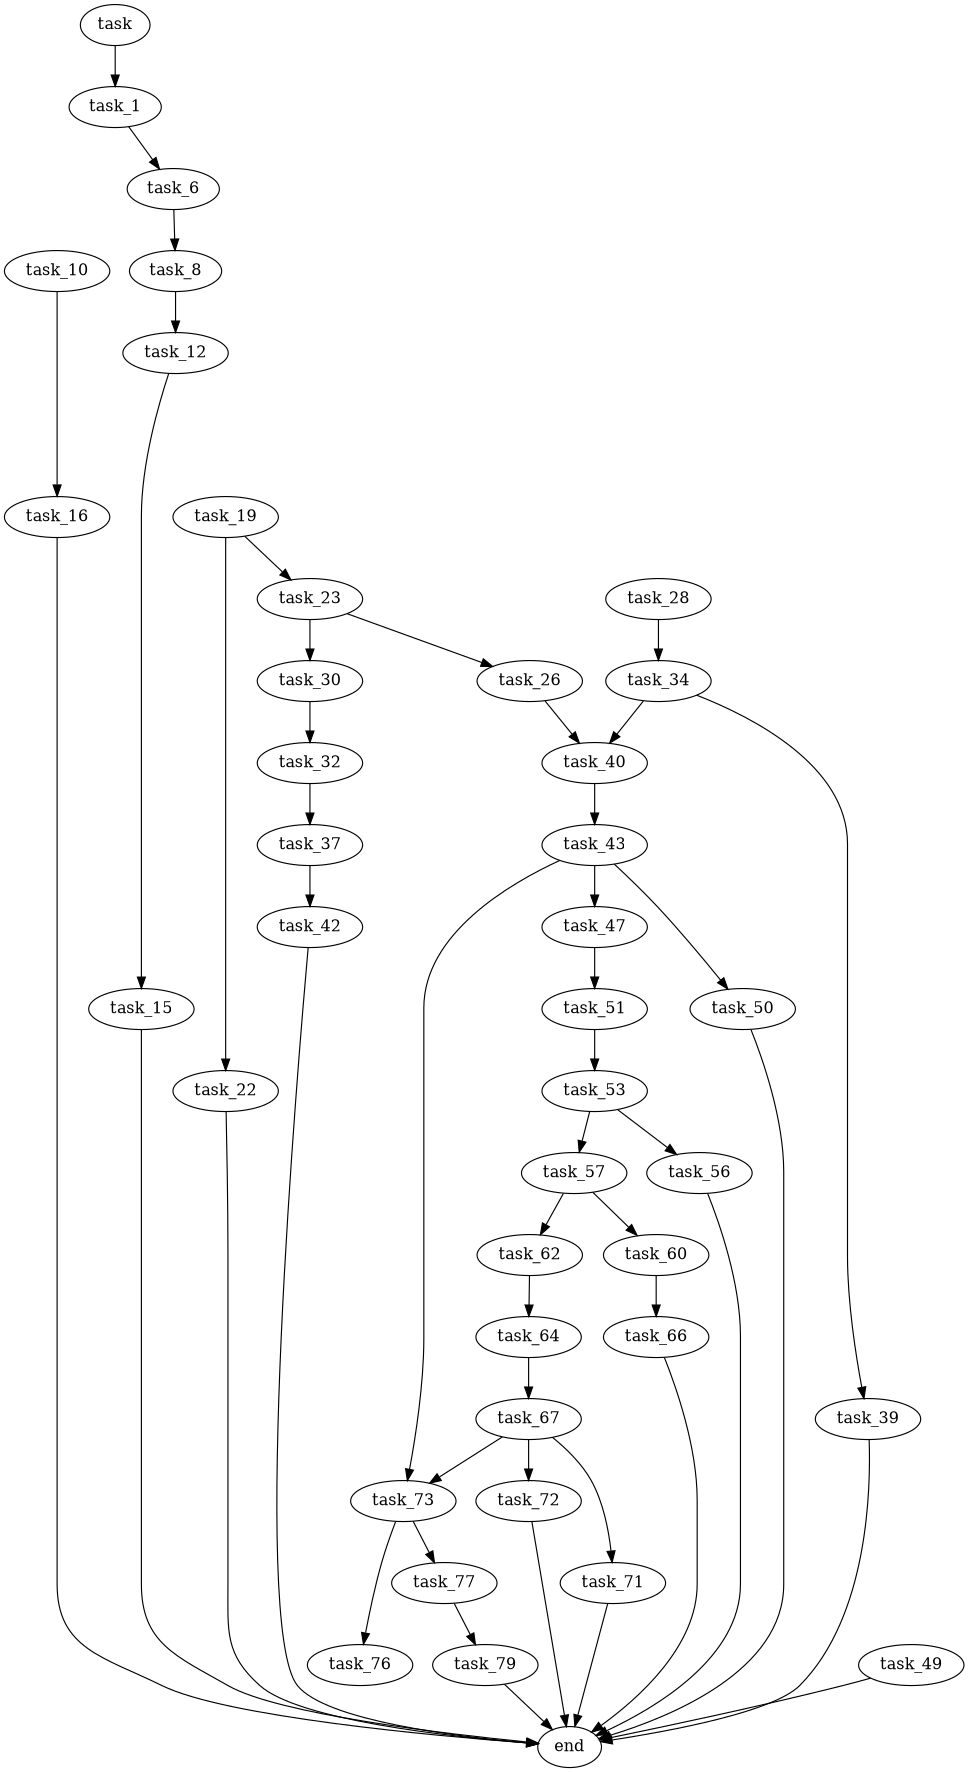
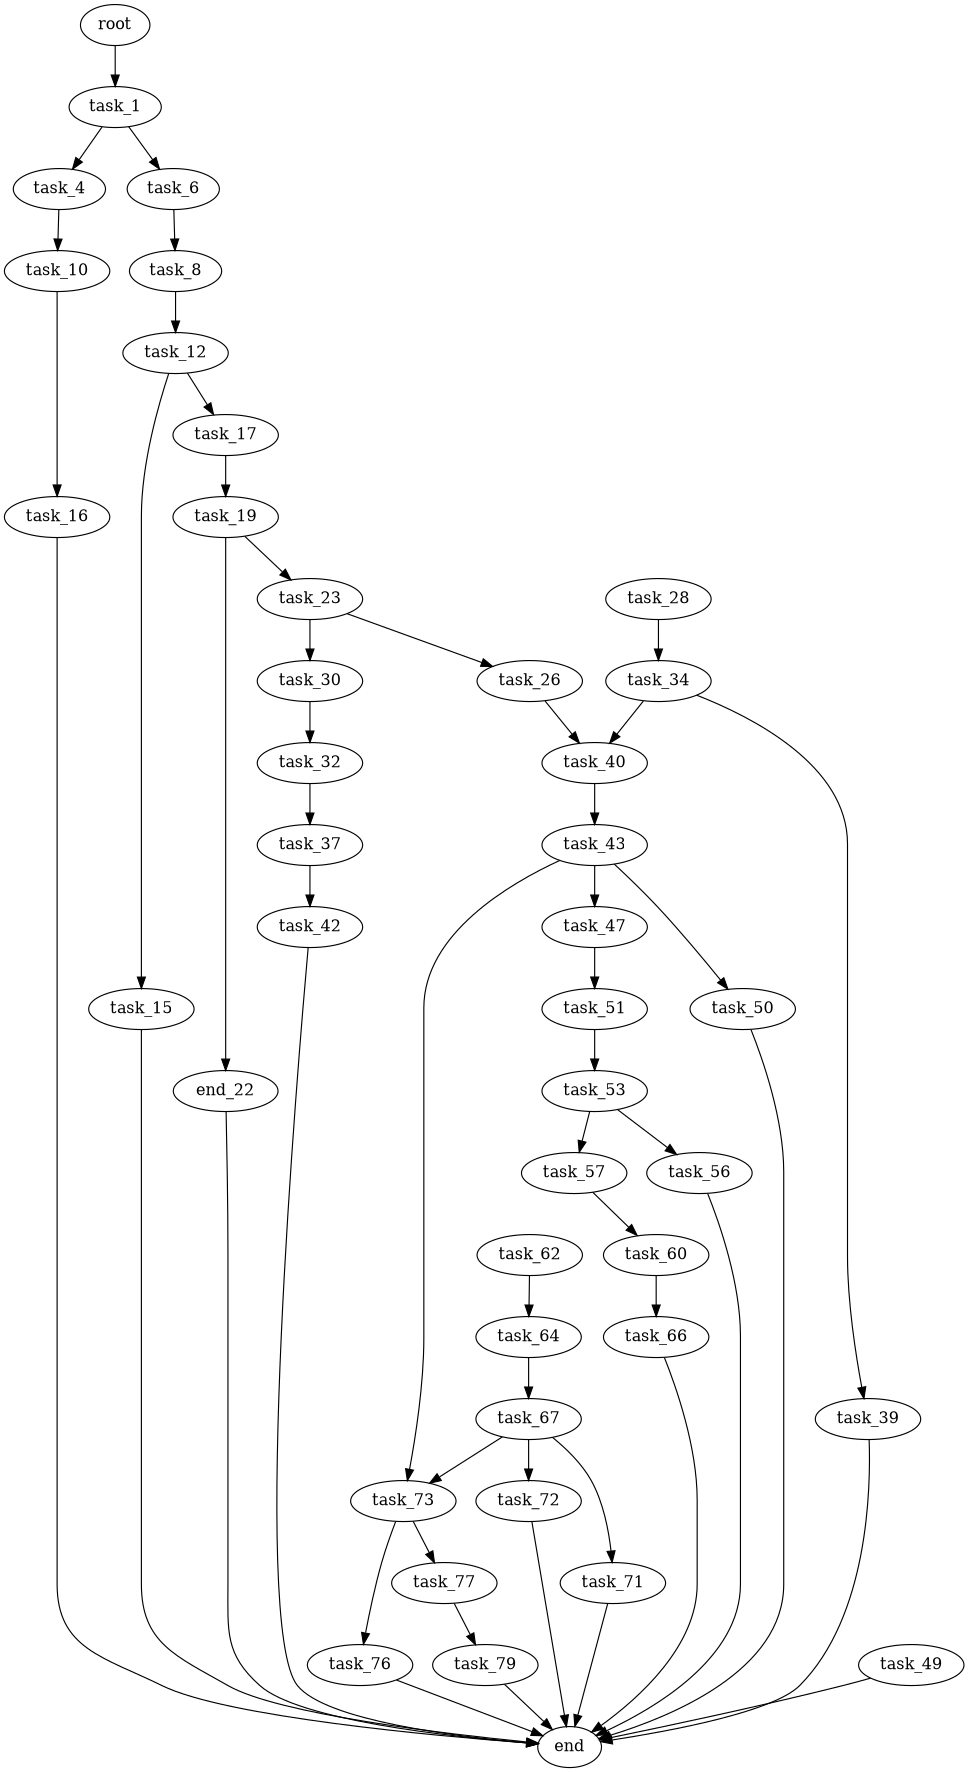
node "task": label "task" -> "root"
node "task_4": added
node "task_17": added
node "task_22": label "task_22" -> "end_22"
edge "task_57" -> "task_62": removed
edge "task_76" -> "end": added
